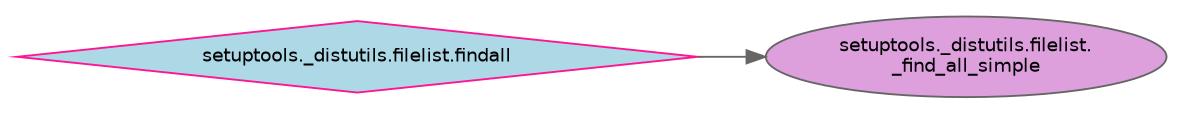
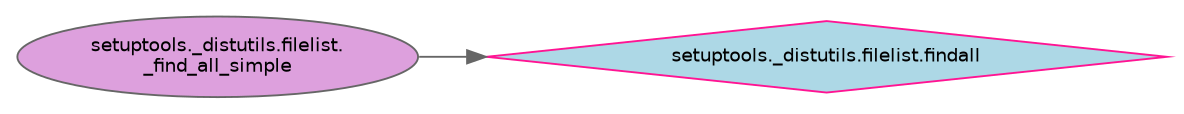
edge "setuptools._distutils.filelist.findall" -> "setuptools._distutils.filelist. _find_all_simple": reversed
